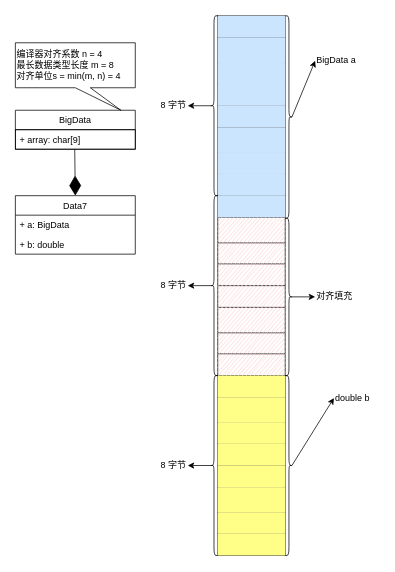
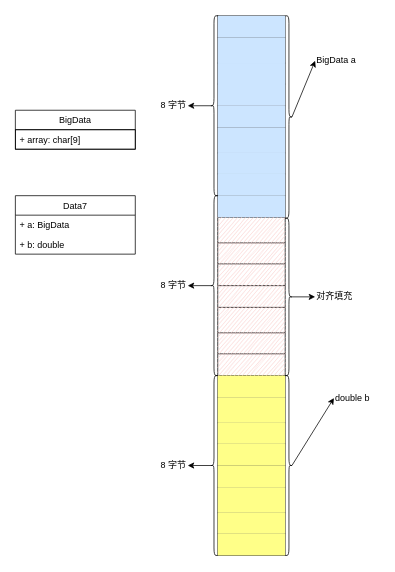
node "编译器对齐系数 n = 4 最长数据类型长度 m = 8 对齐单位s = min(m, n) = 4": removed
edge "+ array: char[9]" -> "Data7": removed
